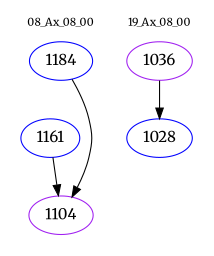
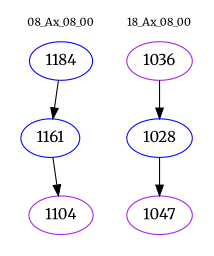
cluster "19_Ax_08_00": label "19_Ax_08_00" -> "18_Ax_08_00"
edge "1184" -> "1104": now "1184" -> "1161"
node "1047": added
